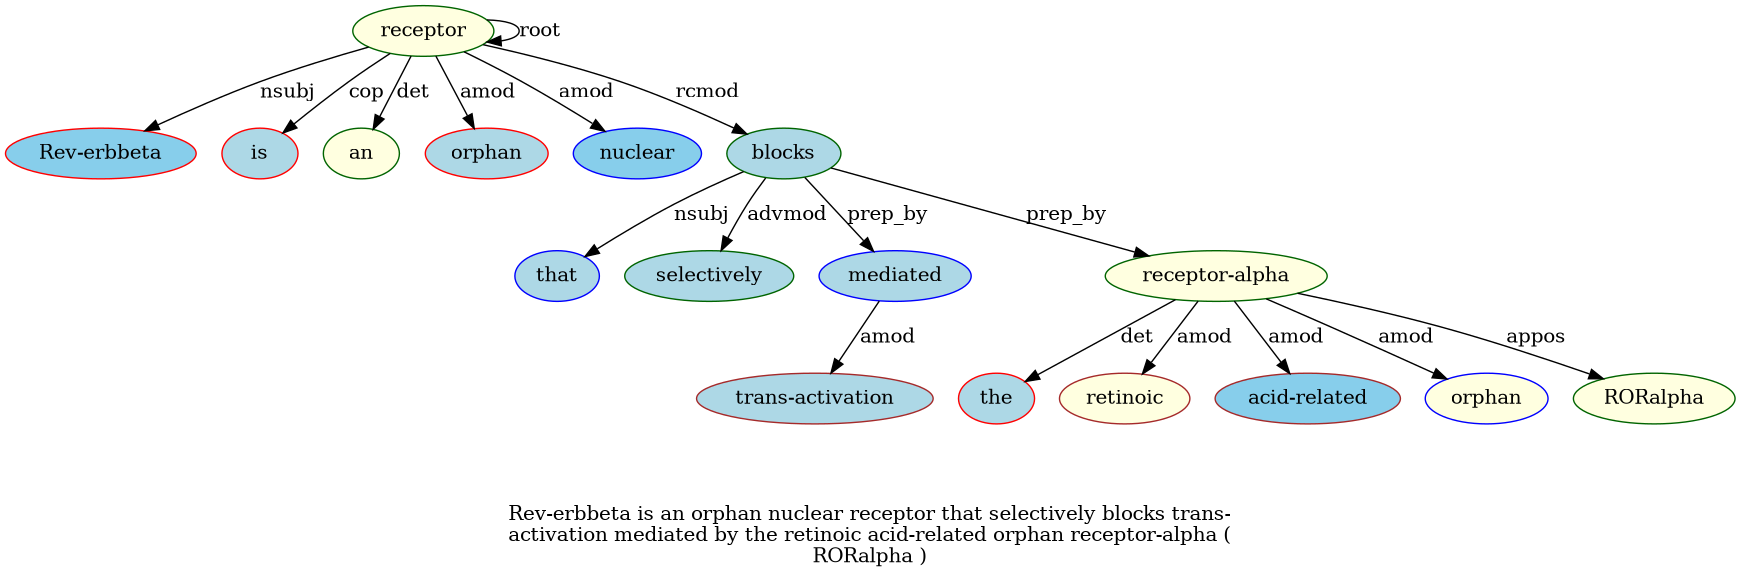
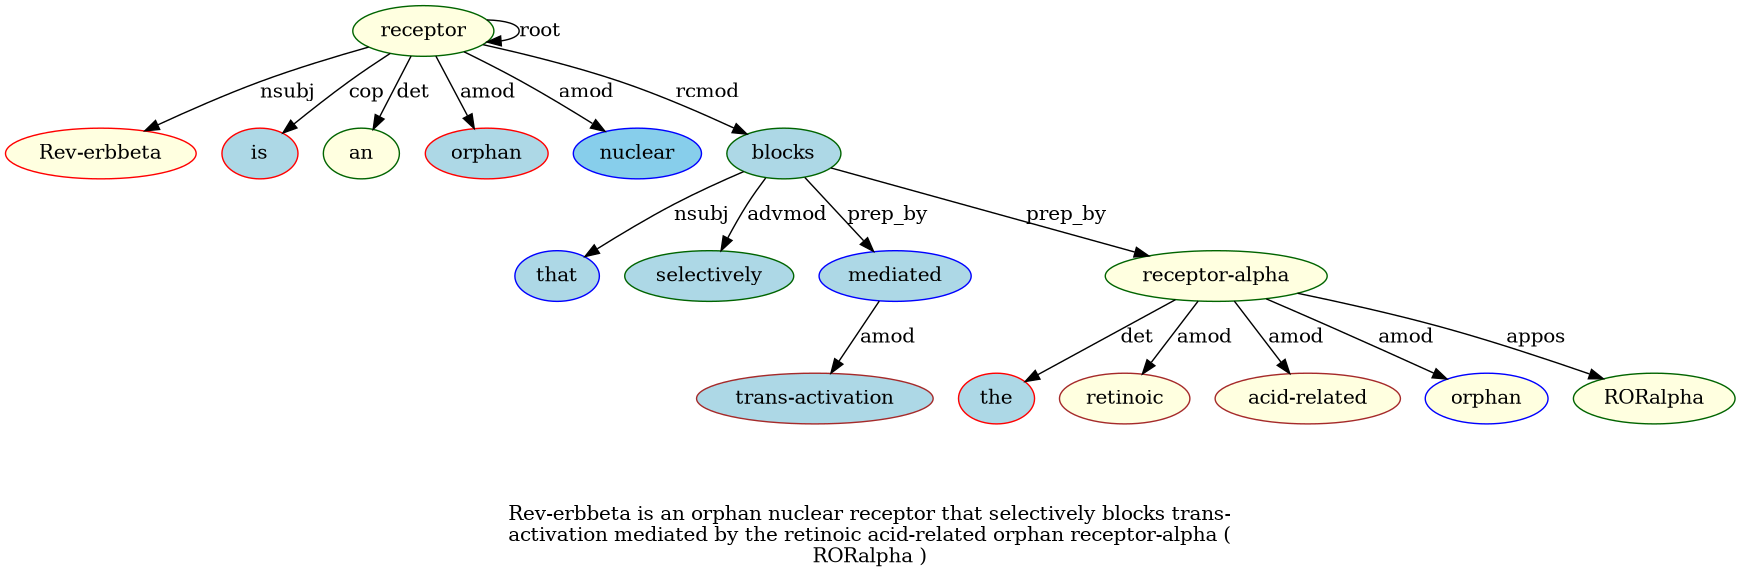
node "Rev-erbbeta": fillcolor skyblue -> lightyellow
node "acid-related": fillcolor skyblue -> lightyellow
